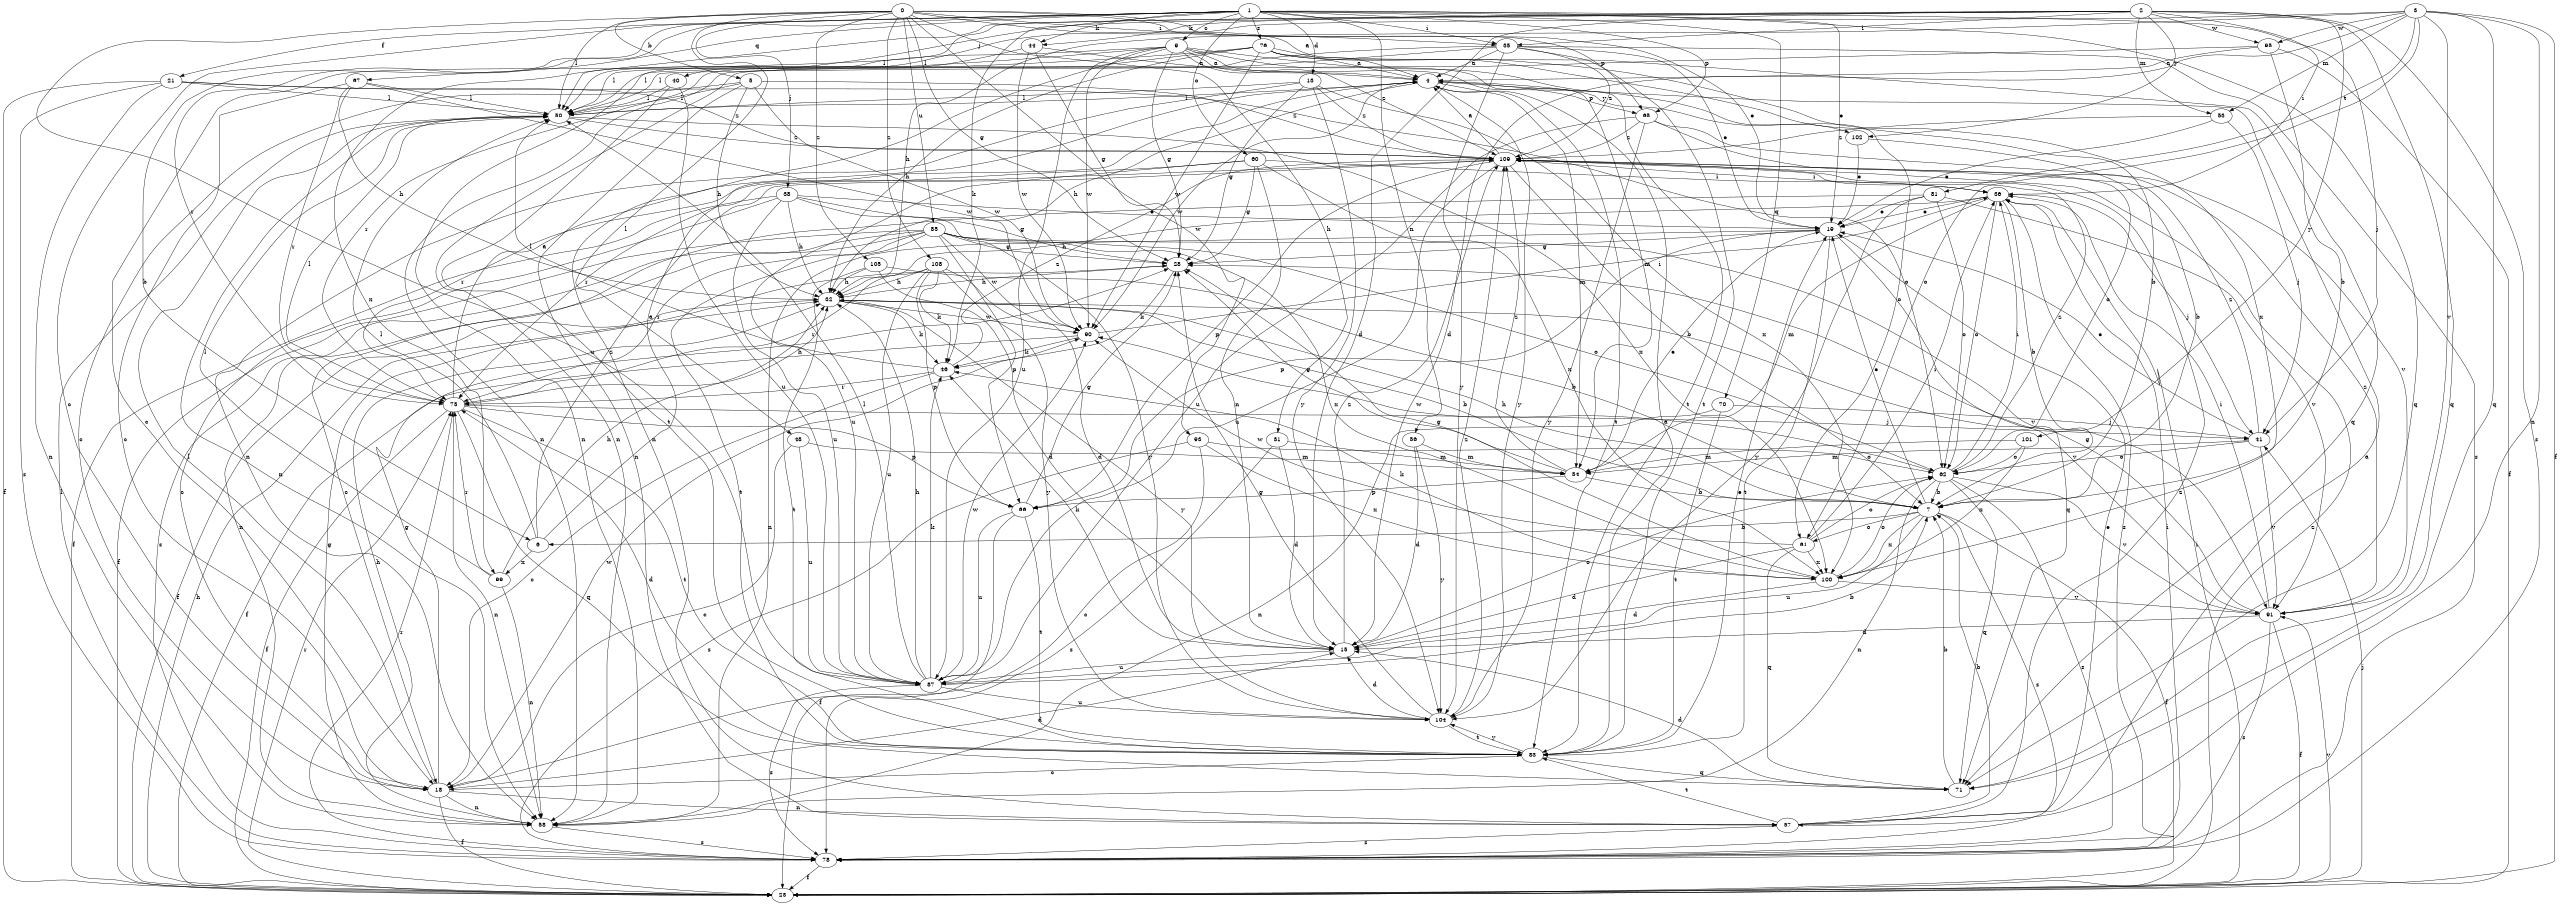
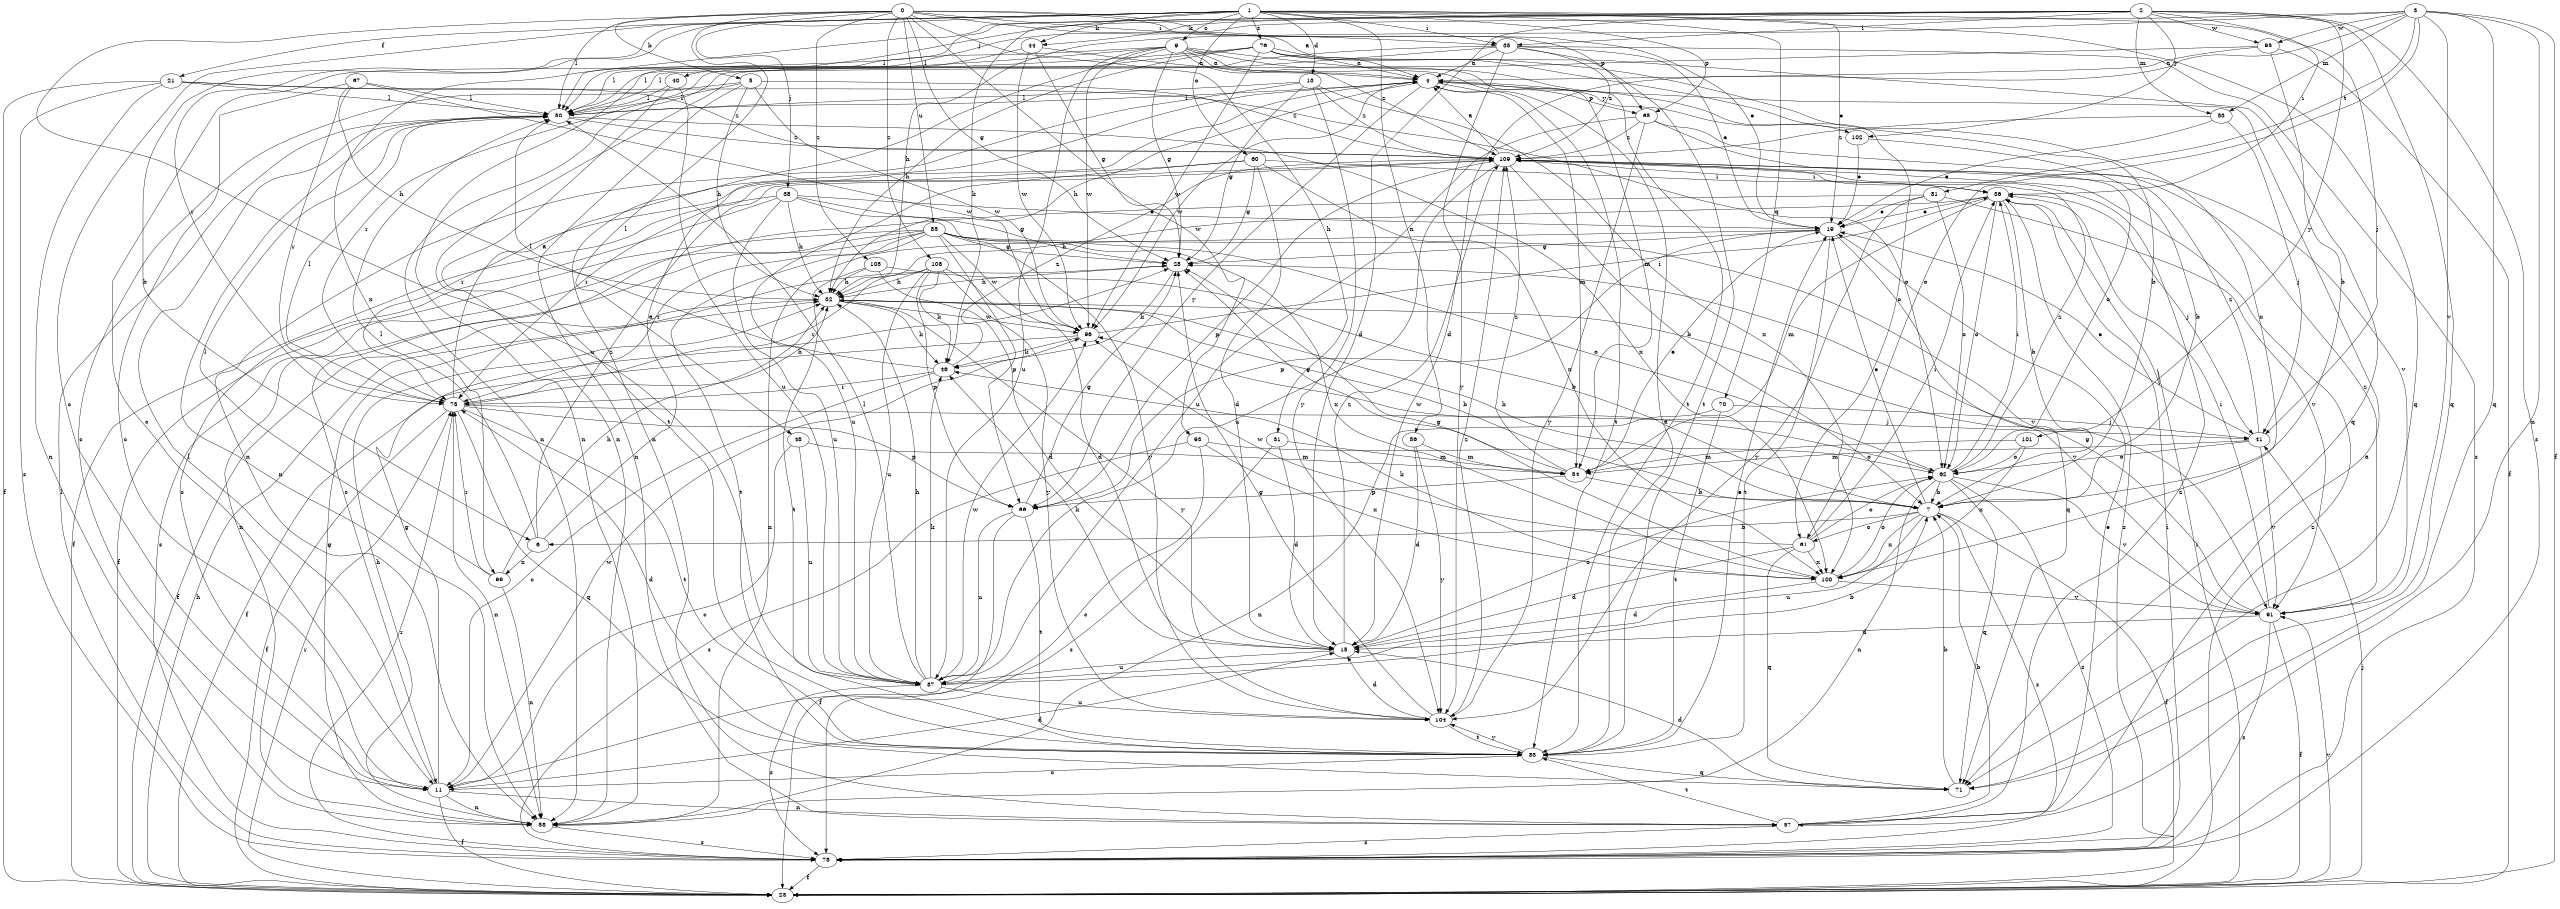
edge "1" -> "67": removed, label "q"
node "90": label "90" -> "96"
edge "4" -> "104": now "4" -> "66"
edge "60" -> "15": label "n" -> "d"
node "18": label "18" -> "11"
